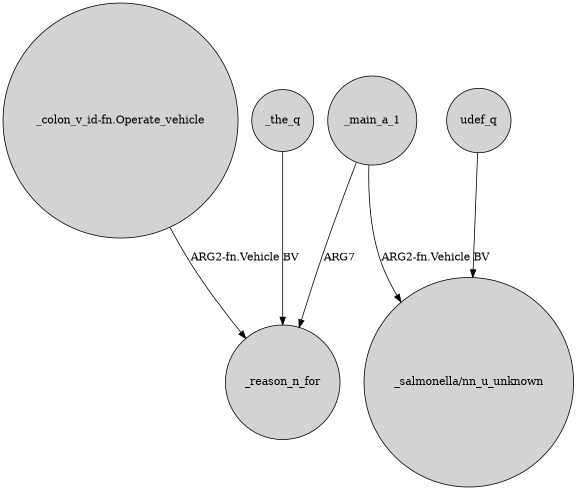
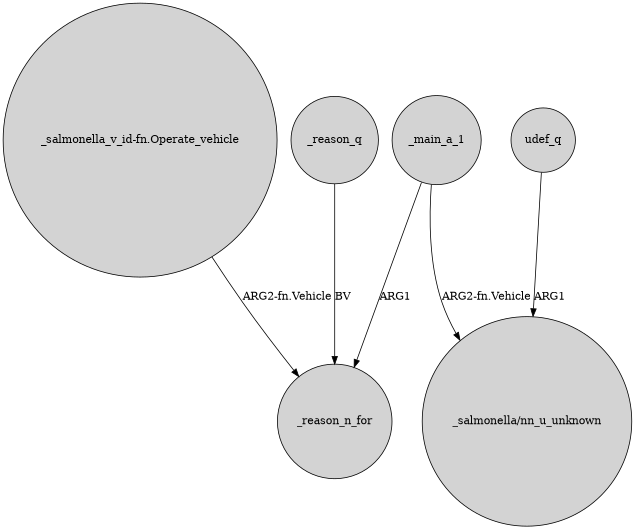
node "_colon_v_id-fn.Operate_vehicle": label "_colon_v_id-fn.Operate_vehicle" -> "_salmonella_v_id-fn.Operate_vehicle"
node "_the_q": label "_the_q" -> "_reason_q"
edge "_main_a_1" -> "_reason_n_for": label "ARG7" -> "ARG1"
edge "udef_q" -> "_salmonella/nn_u_unknown": label "BV" -> "ARG1"
